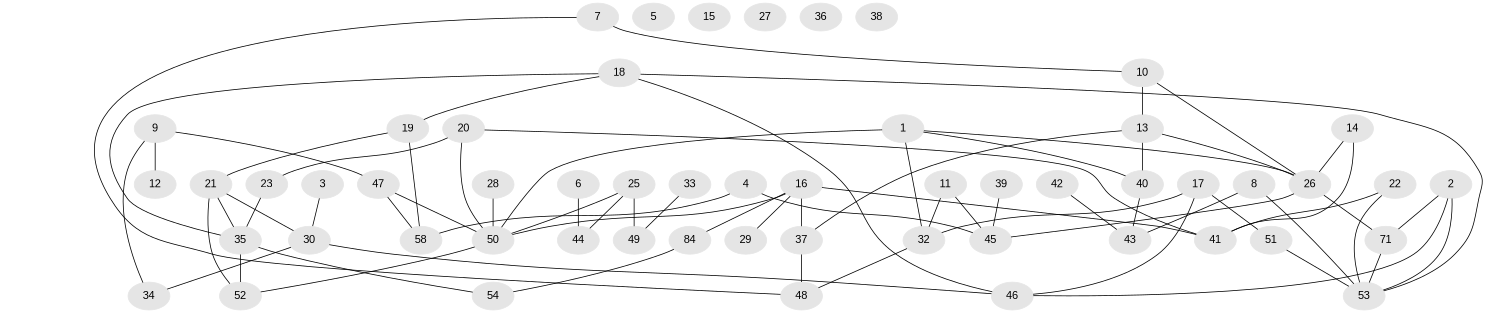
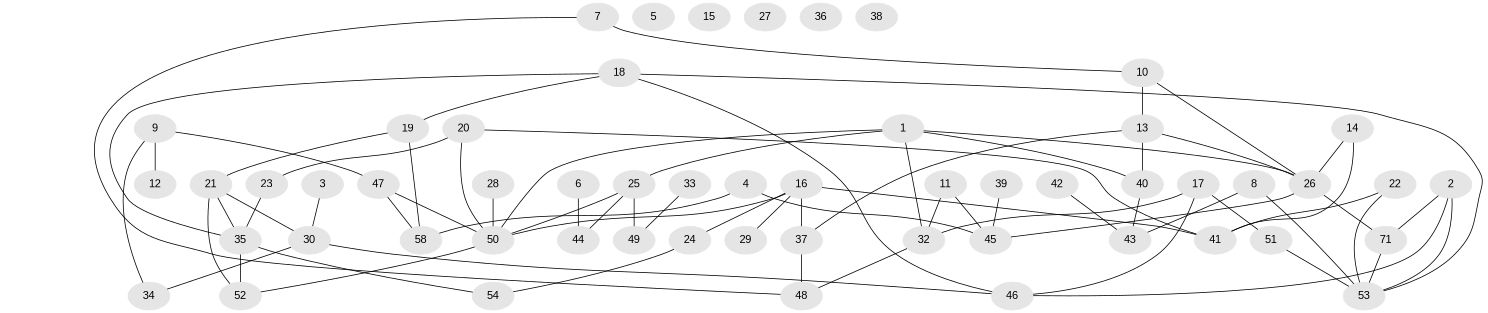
edge "1" -- "25": added
node "84": label "84" -> "24"
